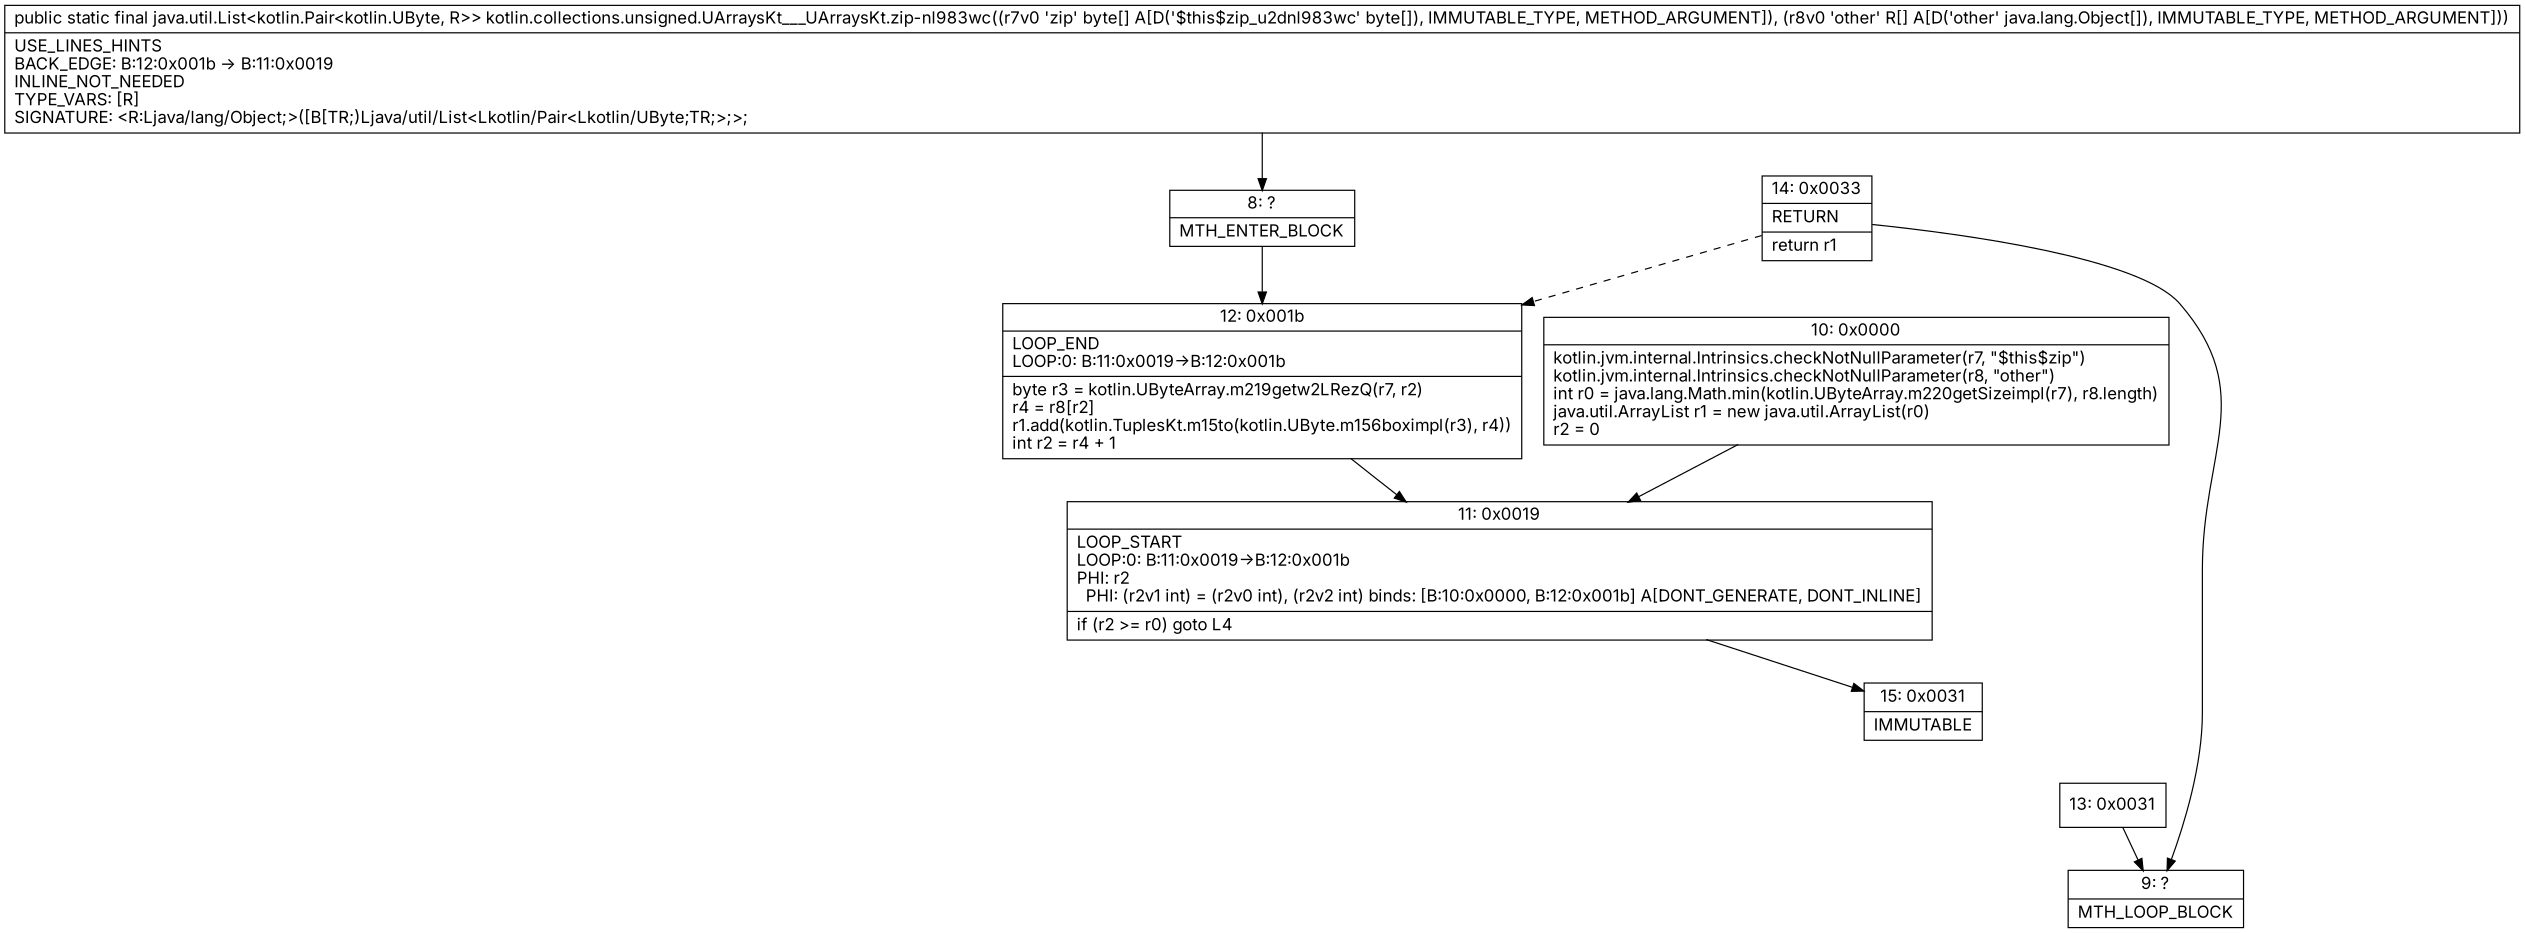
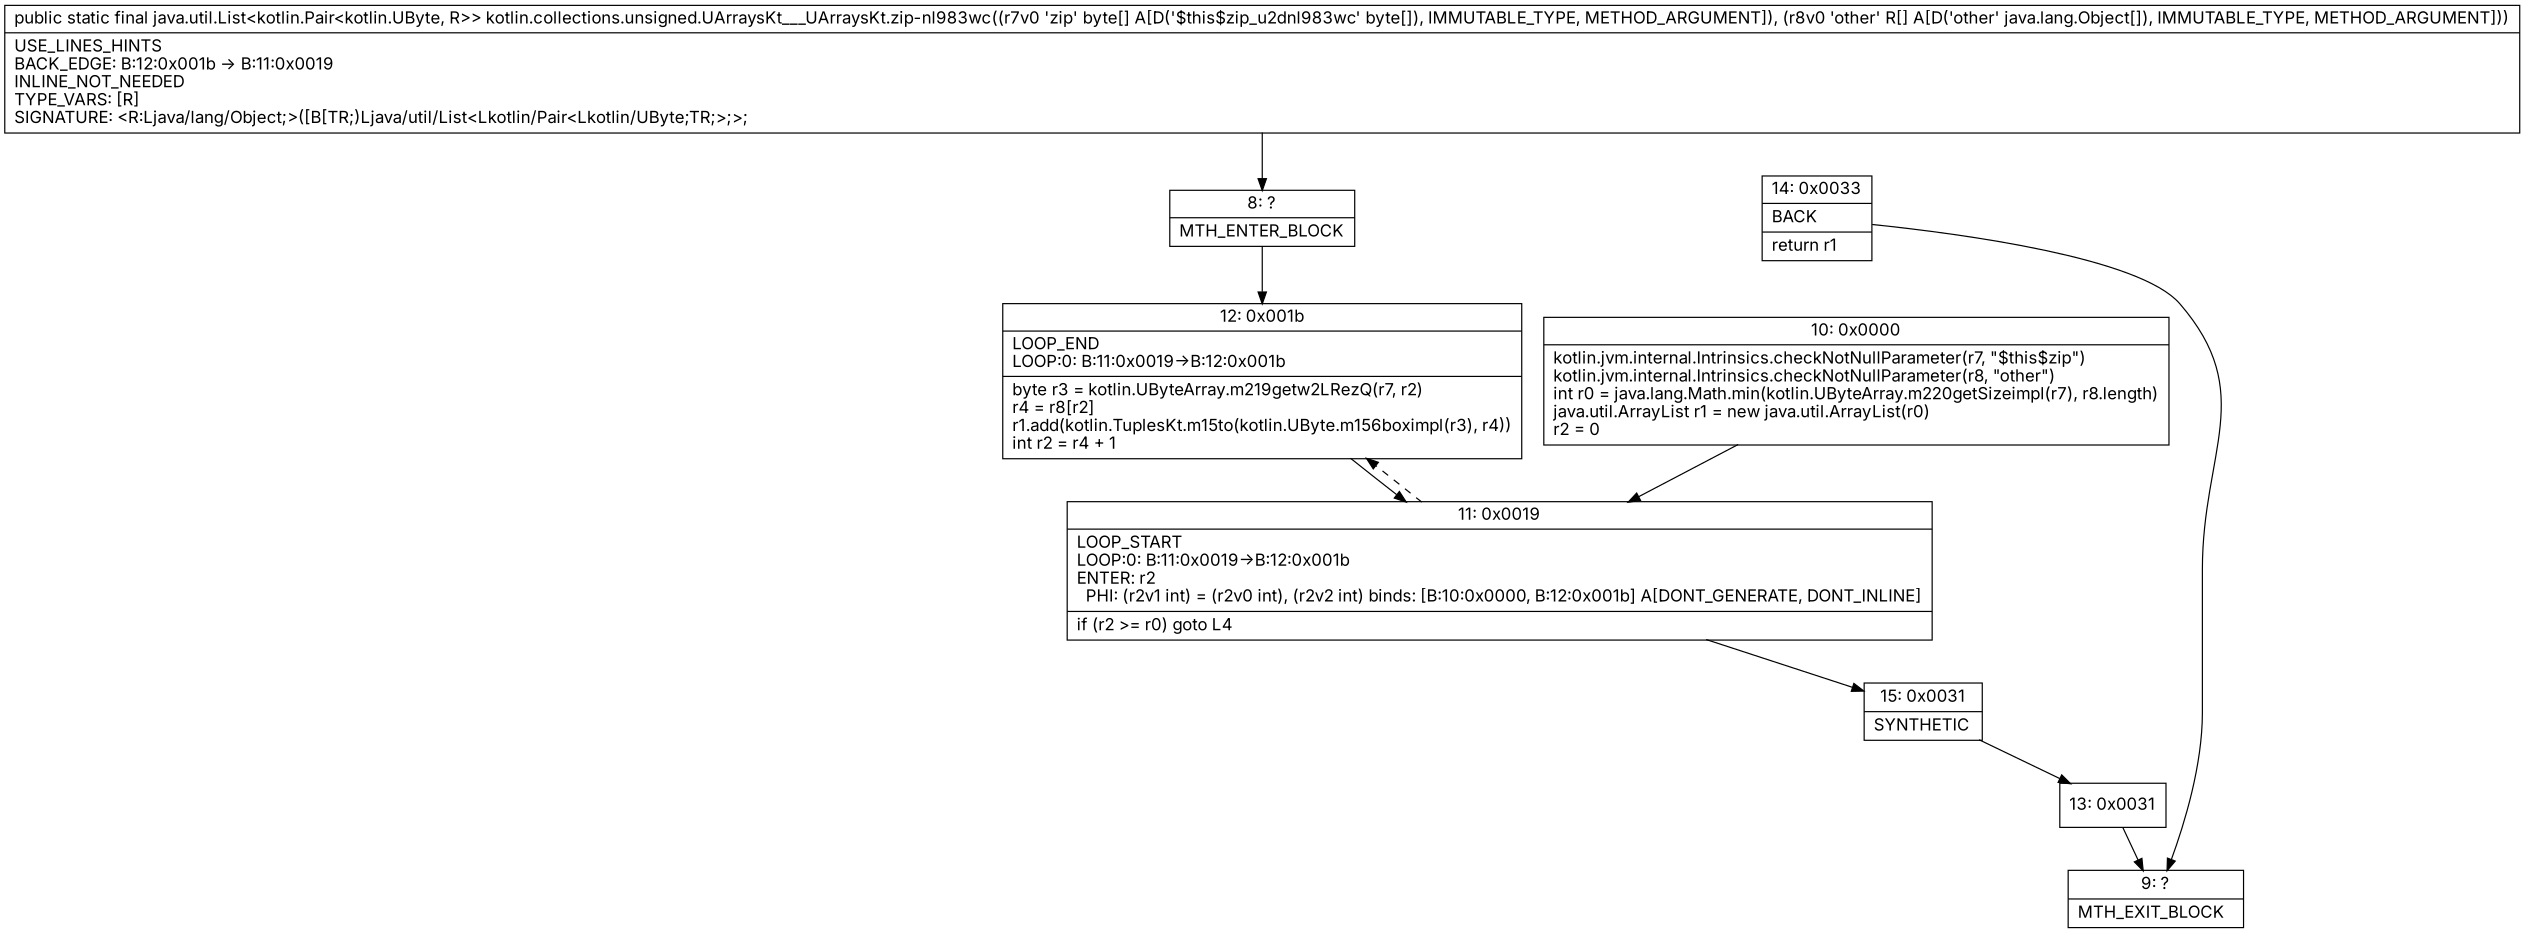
node "14: 0x0033": text "RETURN" -> "BACK"
edge "14: 0x0033" -> "12: 0x001b": now "11: 0x0019" -> "12: 0x001b"
node "11: 0x0019": text "PHI: r2" -> "ENTER: r2"
node "15: 0x0031": text "IMMUTABLE" -> "SYNTHETIC"
edge "15: 0x0031" -> "13: 0x0031": added
node "9: ?": text "MTH_LOOP_BLOCK" -> "MTH_EXIT_BLOCK"
